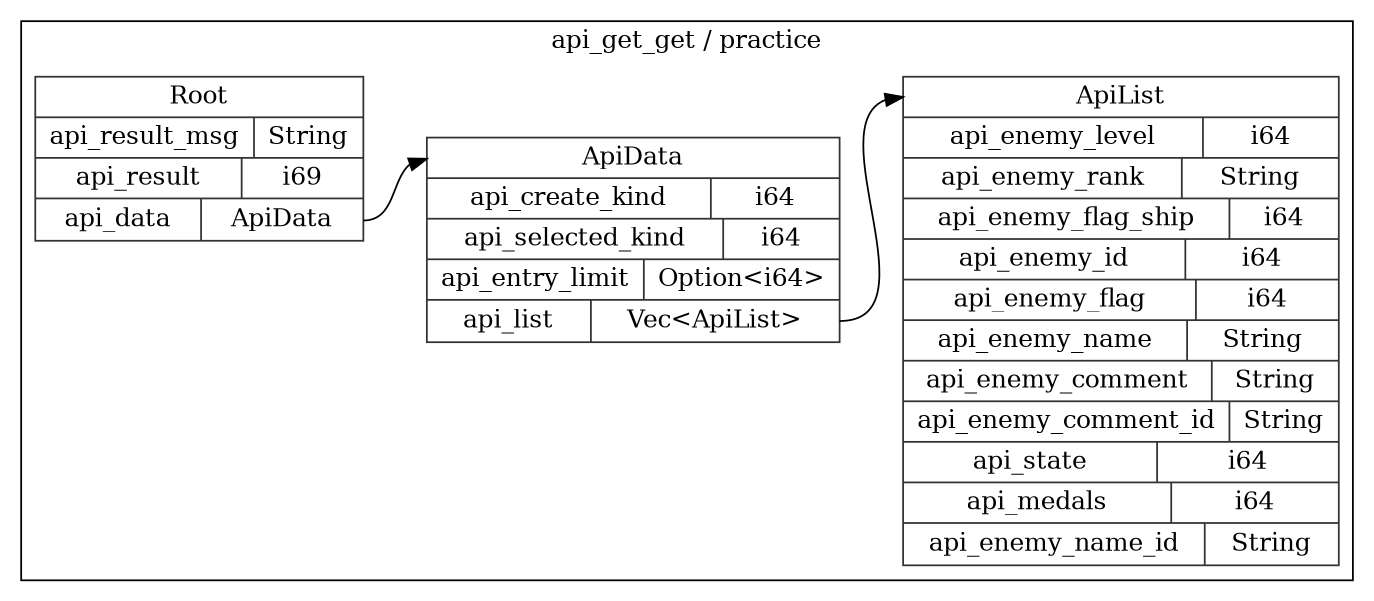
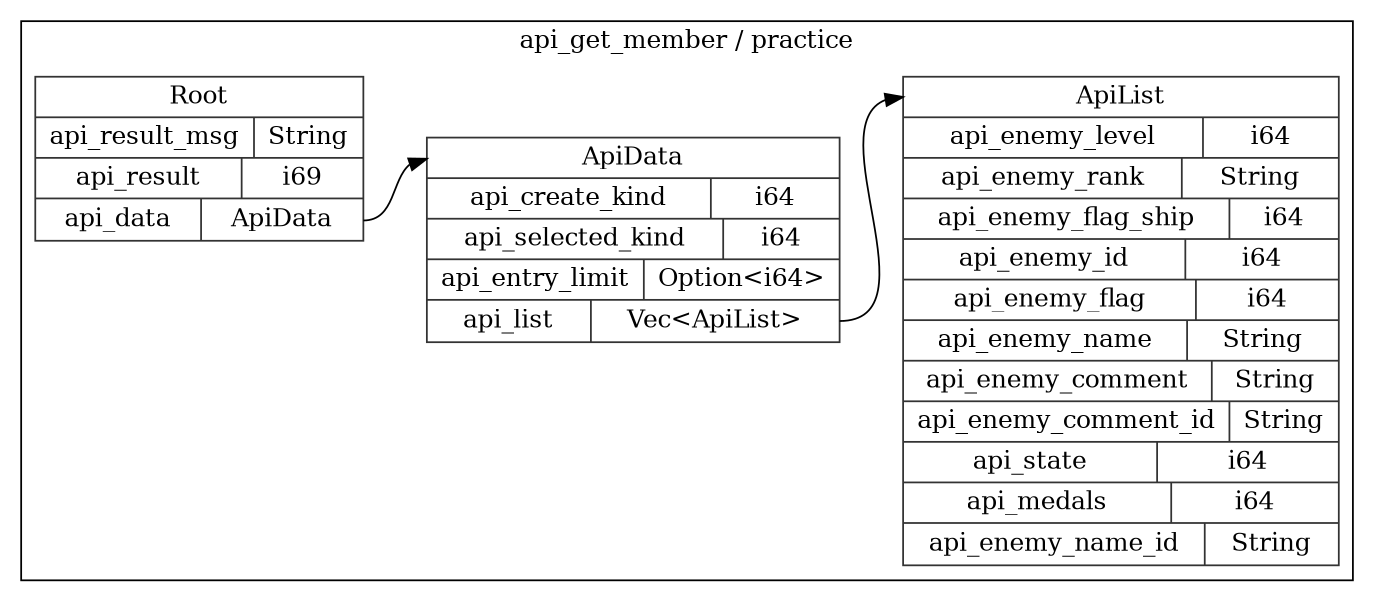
cluster "api_get_get / practice": label "api_get_get / practice" -> "api_get_member / practice"
